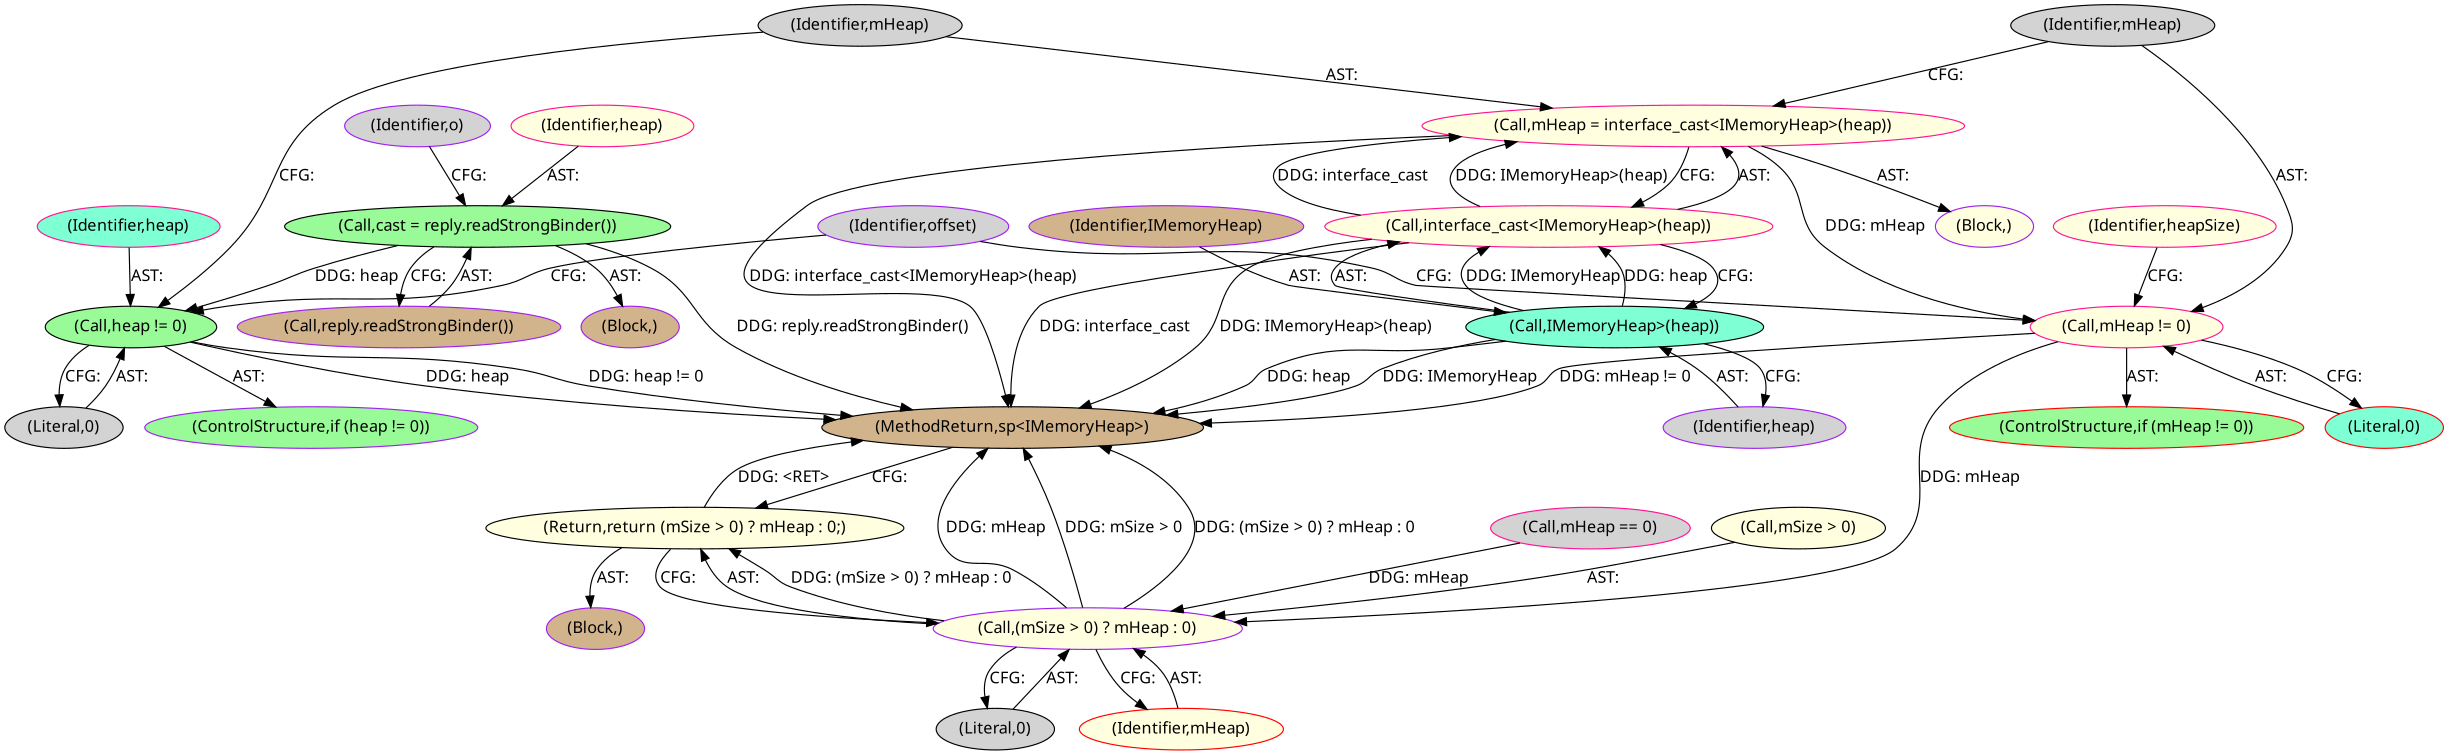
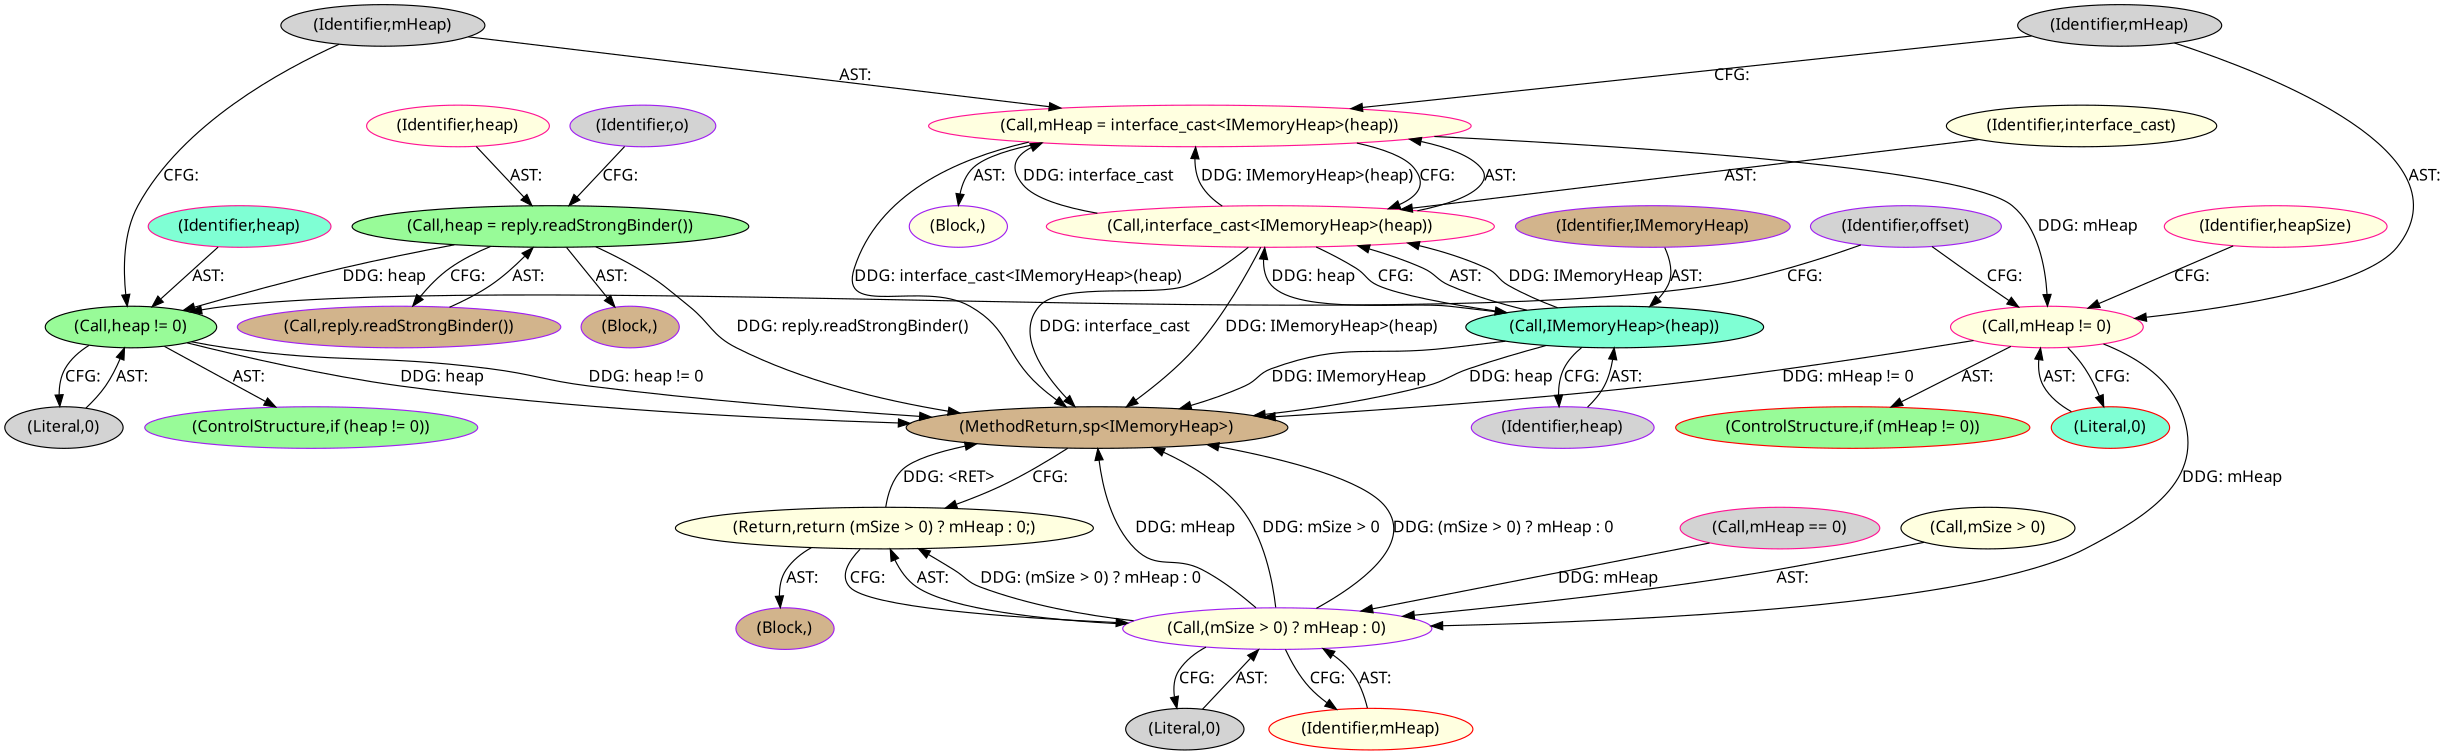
node "(Identifier,interface_cast)": added
node "(Call,cast = reply.readStrongBinder())": label "(Call,cast = reply.readStrongBinder())" -> "(Call,heap = reply.readStrongBinder())"
